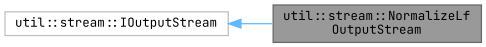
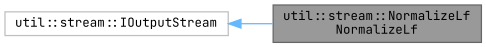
node "util::stream::NormalizeLf OutputStream": label "util::stream::NormalizeLf OutputStream" -> "util::stream::NormalizeLf NormalizeLf"
